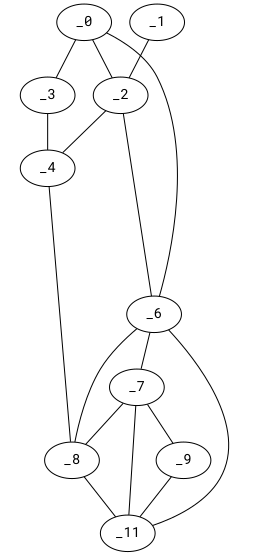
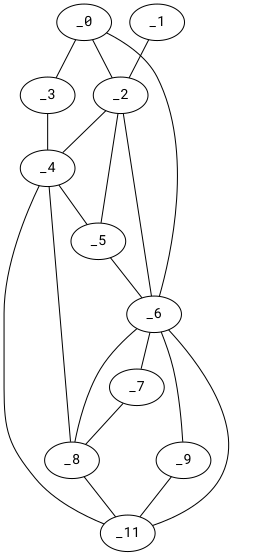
node "_5": added
edge "_7" -- "_9": now "_6" -- "_9"
edge "_7" -- "_11": now "_4" -- "_11"
